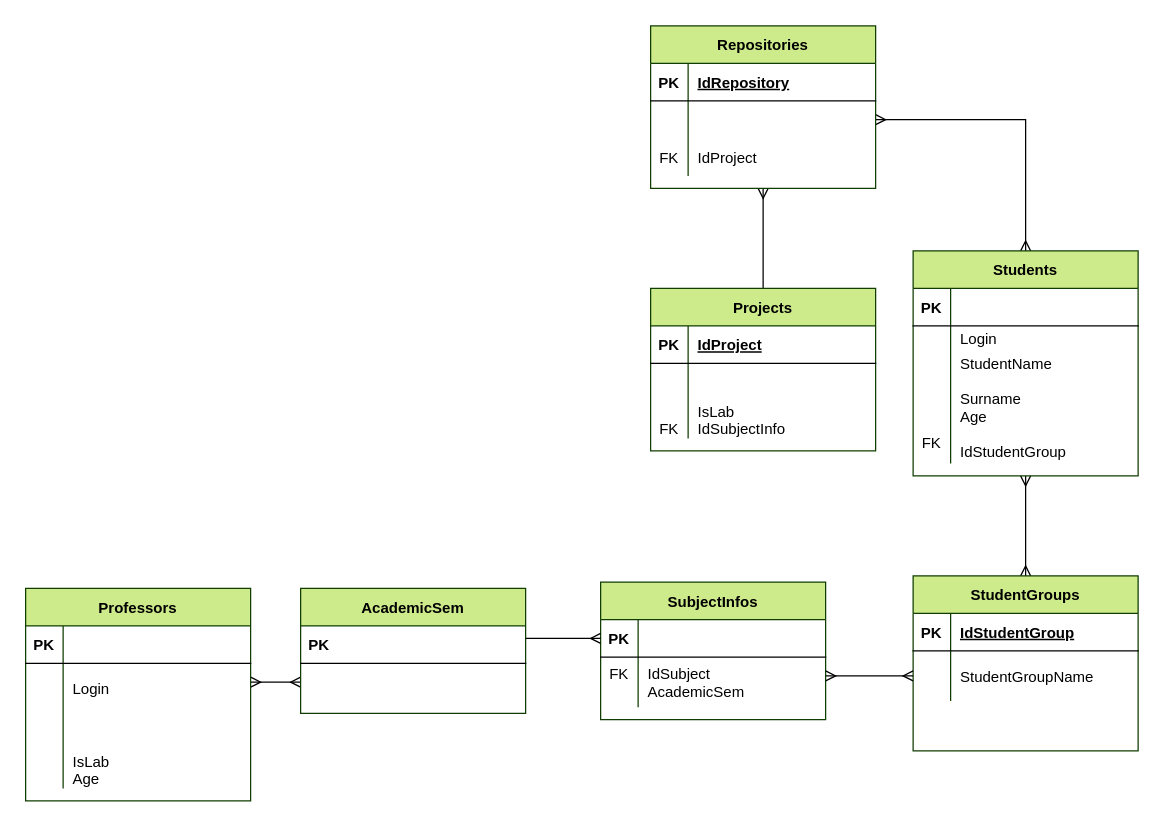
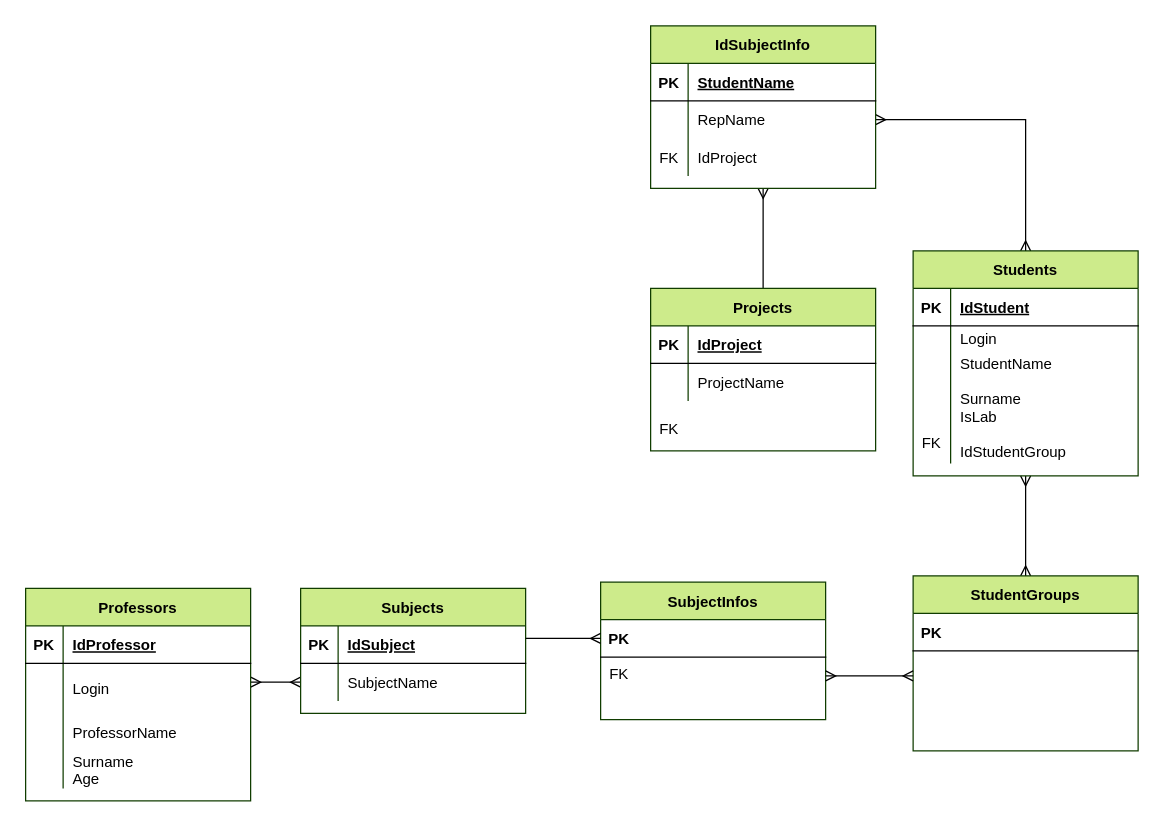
node "Repositories": label "Repositories" -> "IdSubjectInfo"
node "IdRepository": label "IdRepository" -> "StudentName"
node "RepName": added
node "IdStudent": added
node "StudentName Surname Age IdStudentGroup": label "StudentName Surname Age IdStudentGroup" -> "StudentName Surname IsLab IdStudentGroup"
node "ProjectName": added
node "IsLab IdSubjectInfo": removed
node "AcademicSem": label "AcademicSem" -> "Subjects"
node "IdStudentGroup": removed
node "IdProfessor": added
node "IdSubject": added
node "StudentGroupName": removed
node "SubjectName": added
node "IdSubject AcademicSem": removed
node "ProfessorName": added
node "IsLab Age": label "IsLab Age" -> "Surname Age"
